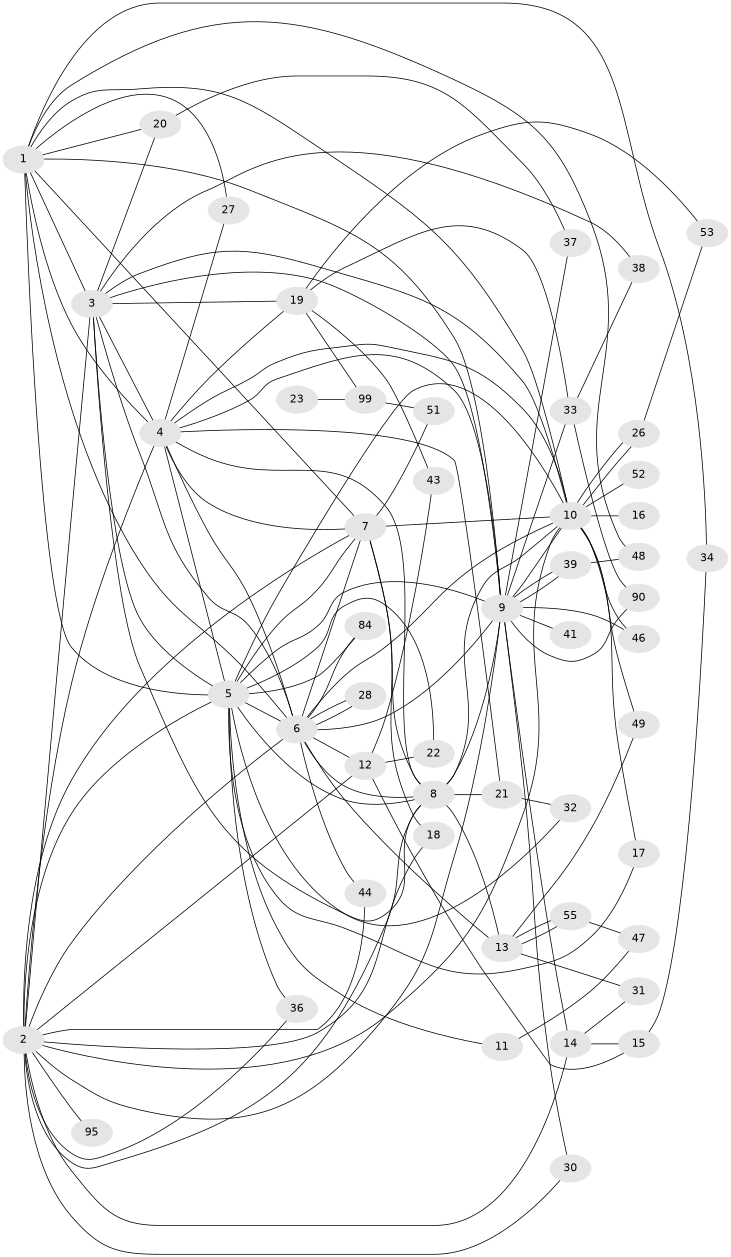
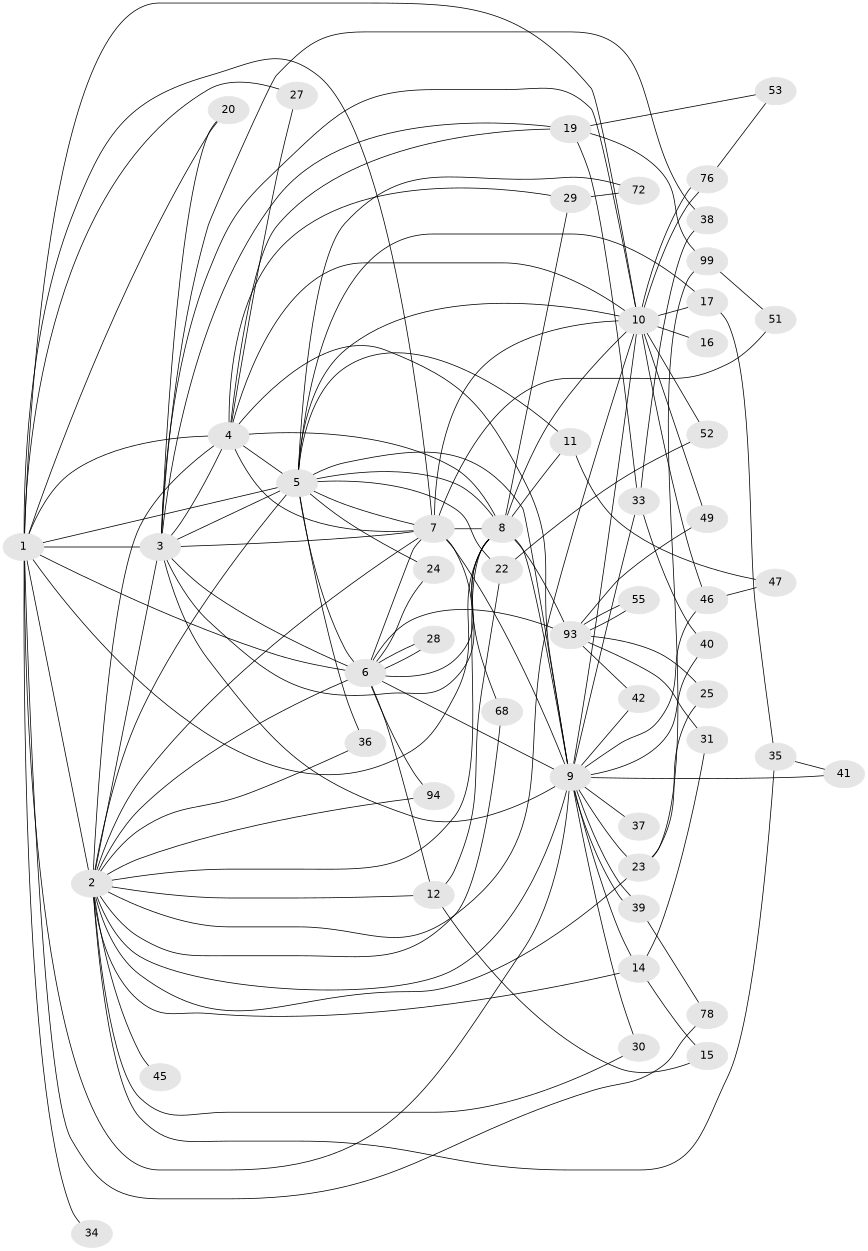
edge "20" -- "37": removed
node "26": label "26" -> "76"
node "43": removed
edge "11" -- "8": added
edge "52" -- "22": added
edge "7" -- "3": added
node "48": label "48" -> "78"
edge "4" -- "6": removed
node "90": label "90" -> "40"
edge "10" -- "6": removed
node "84": label "84" -> "24"
edge "7" -- "9": added
node "25": added
node "42": added
edge "1" -- "2": added
node "35": added
edge "8" -- "1": added
node "21": label "21" -> "29"
edge "34" -- "15": removed
node "32": label "32" -> "72"
edge "9" -- "23": added
node "18": label "18" -> "68"
node "44": label "44" -> "94"
edge "55" -- "47": now "46" -- "47"
node "13": label "13" -> "93"
edge "23" -- "2": added
node "95": label "95" -> "45"
